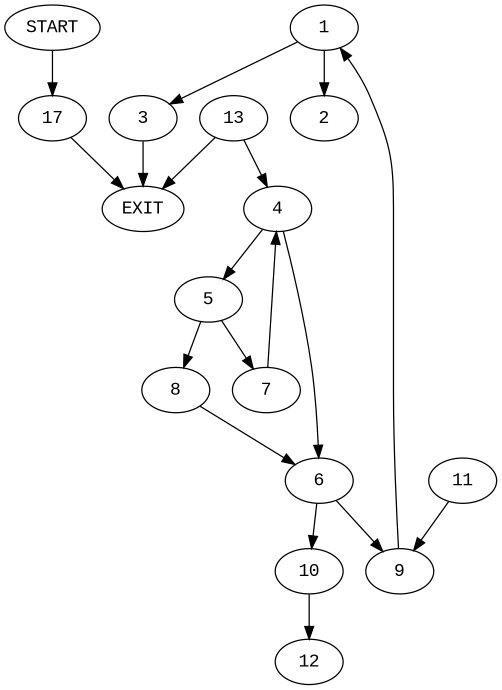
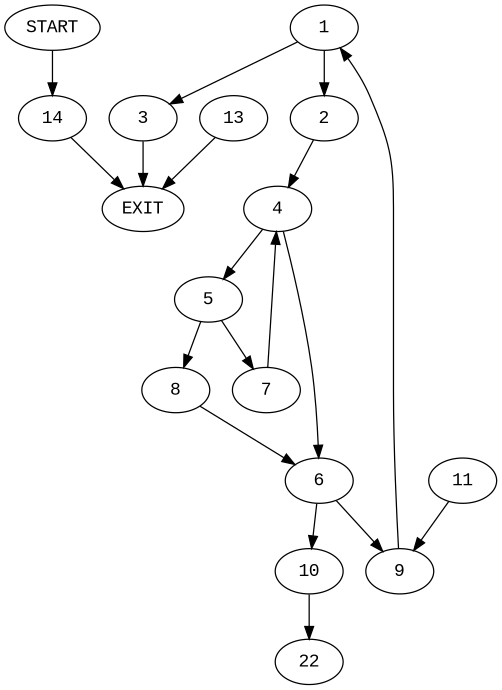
node "17": label "17" -> "14"
edge "13" -> "4": now "2" -> "4"
node "12": label "12" -> "22"
